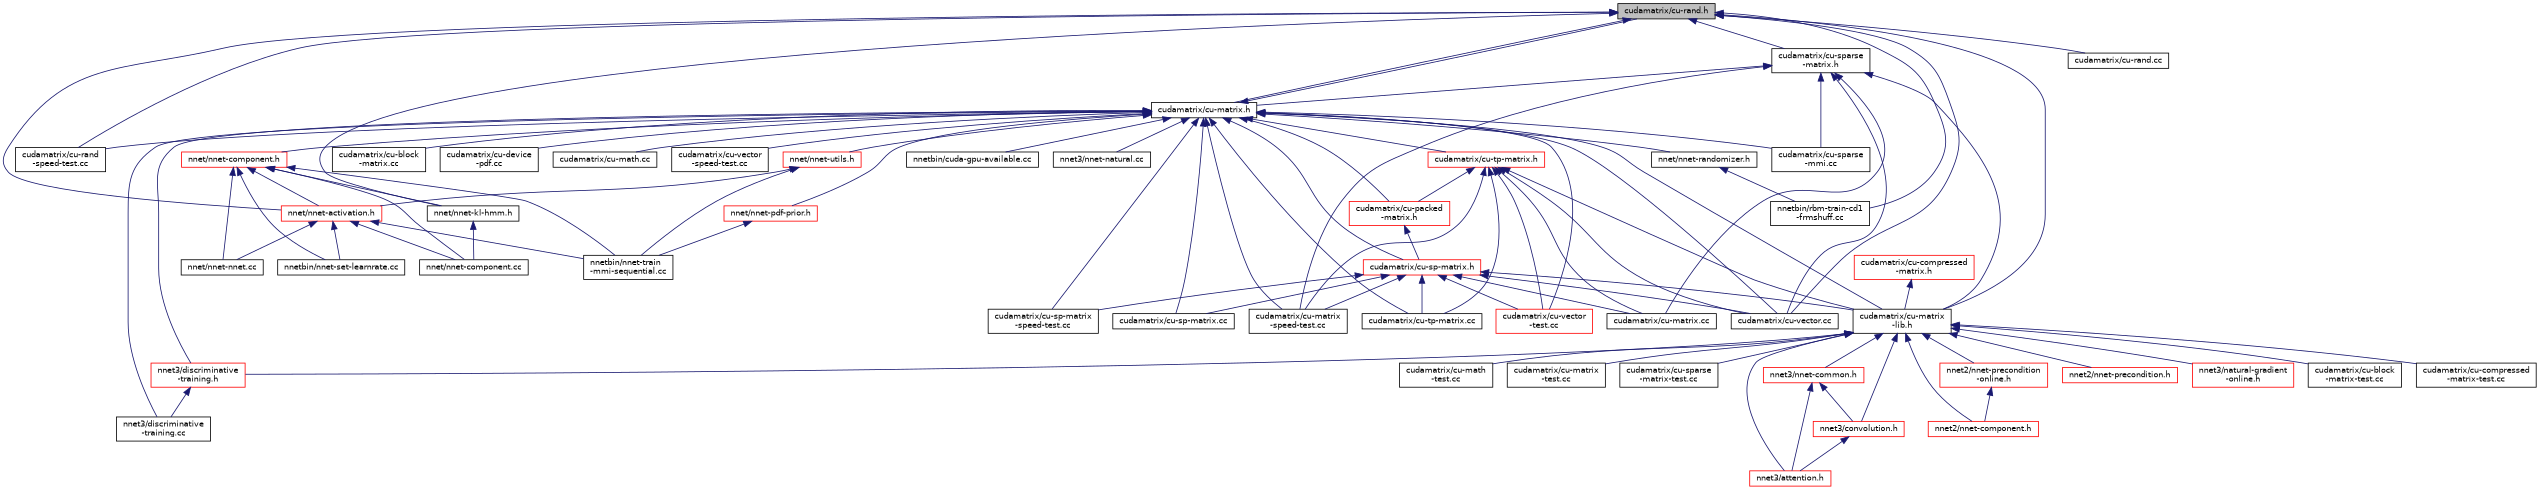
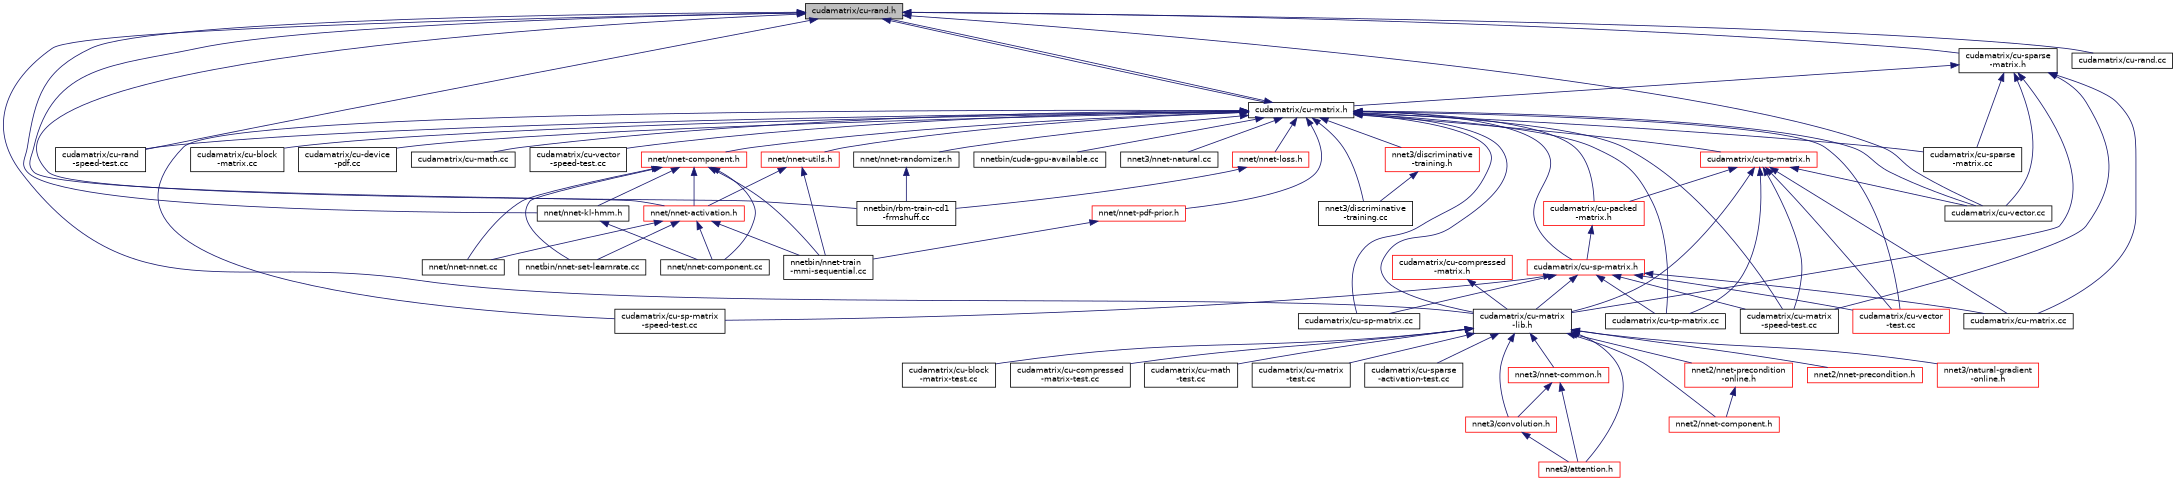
node "nnet/nnet-loss.h": added
node "cudamatrix/cu-sparse -mmi.cc": label "cudamatrix/cu-sparse -mmi.cc" -> "cudamatrix/cu-sparse -matrix.cc"
edge "cudamatrix/cu-vector.cc" -> "cudamatrix/cu-sp-matrix.h": removed
edge "nnet3/discriminative -training.h" -> "cudamatrix/cu-matrix -lib.h": removed
node "cudamatrix/cu-sparse -matrix-test.cc": label "cudamatrix/cu-sparse -matrix-test.cc" -> "cudamatrix/cu-sparse -activation-test.cc"
